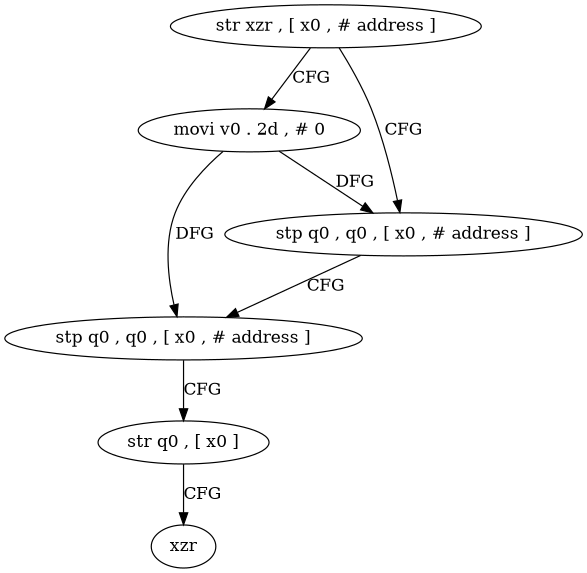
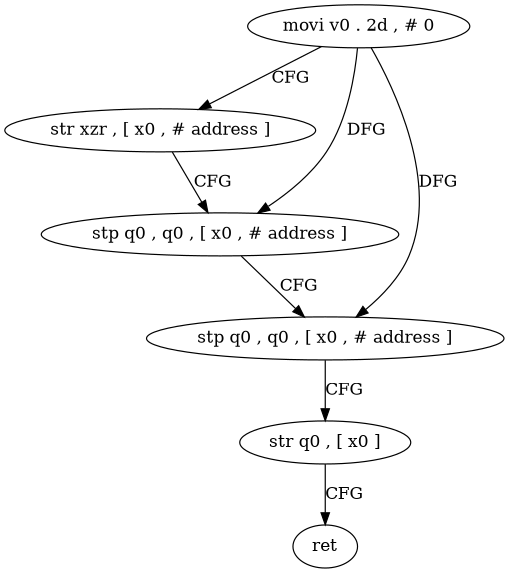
edge "str xzr , [ x0 , # address ]" -> "movi v0 . 2d , # 0": reversed
node "xzr": label "xzr" -> "ret"
